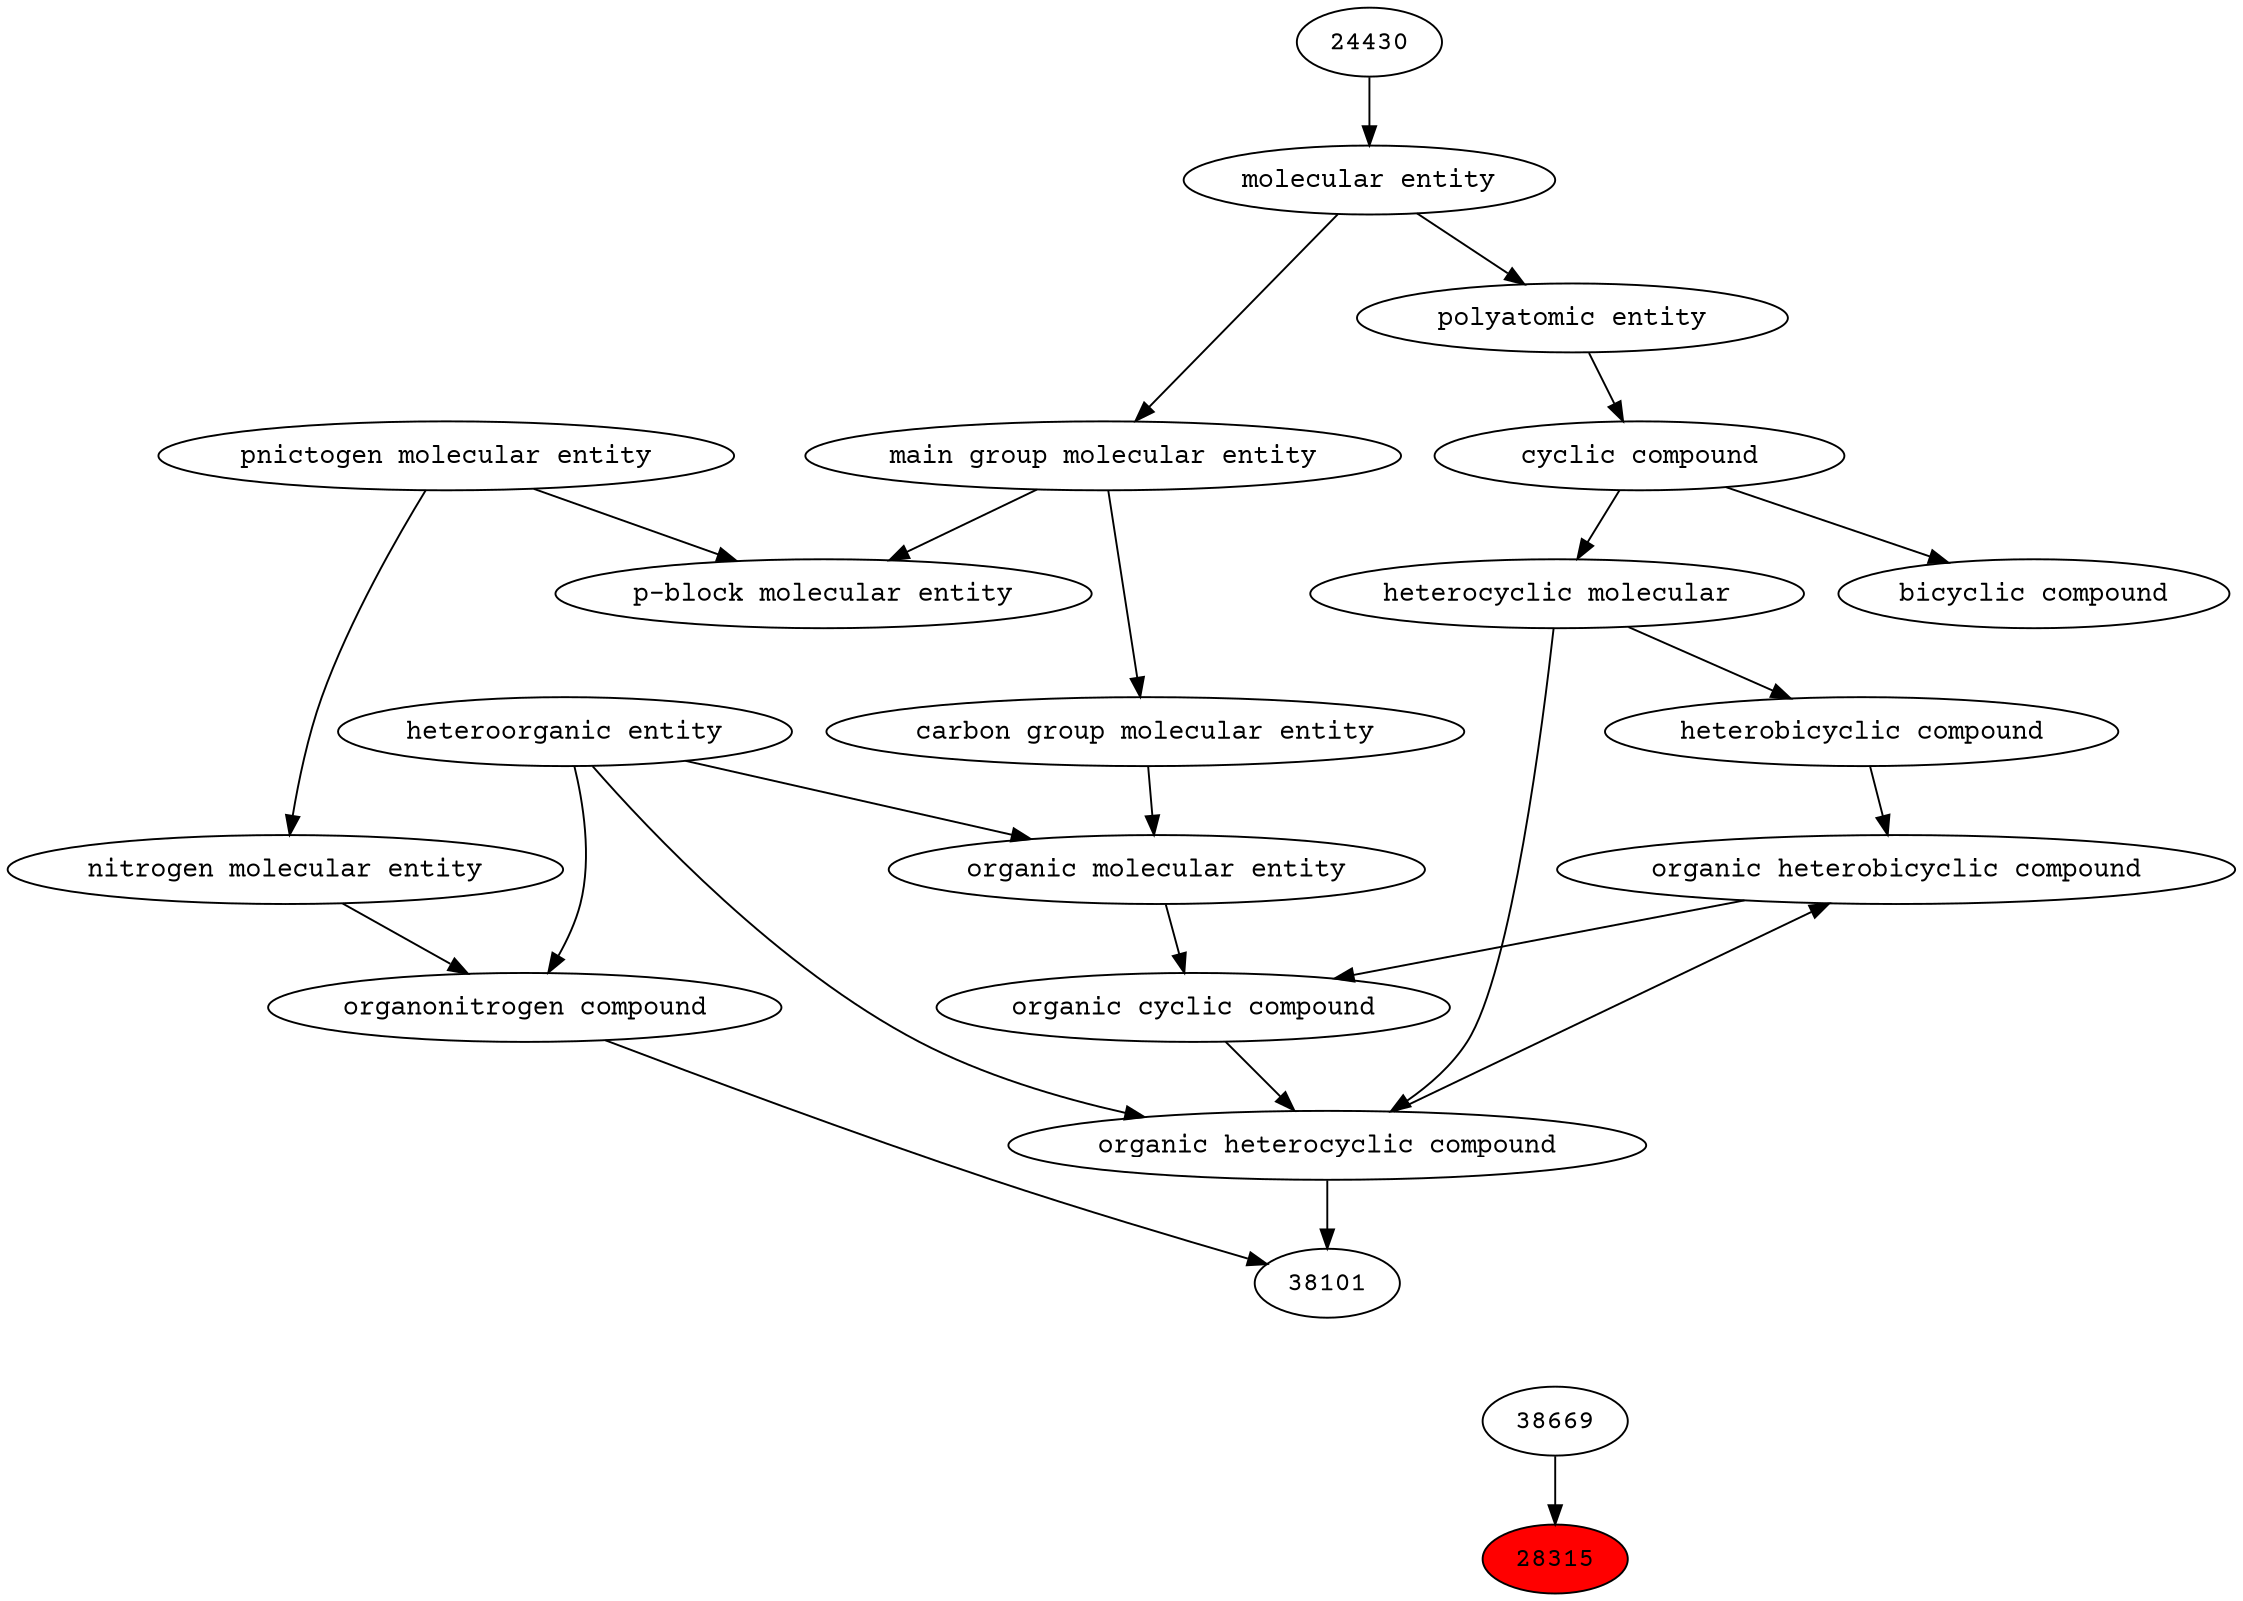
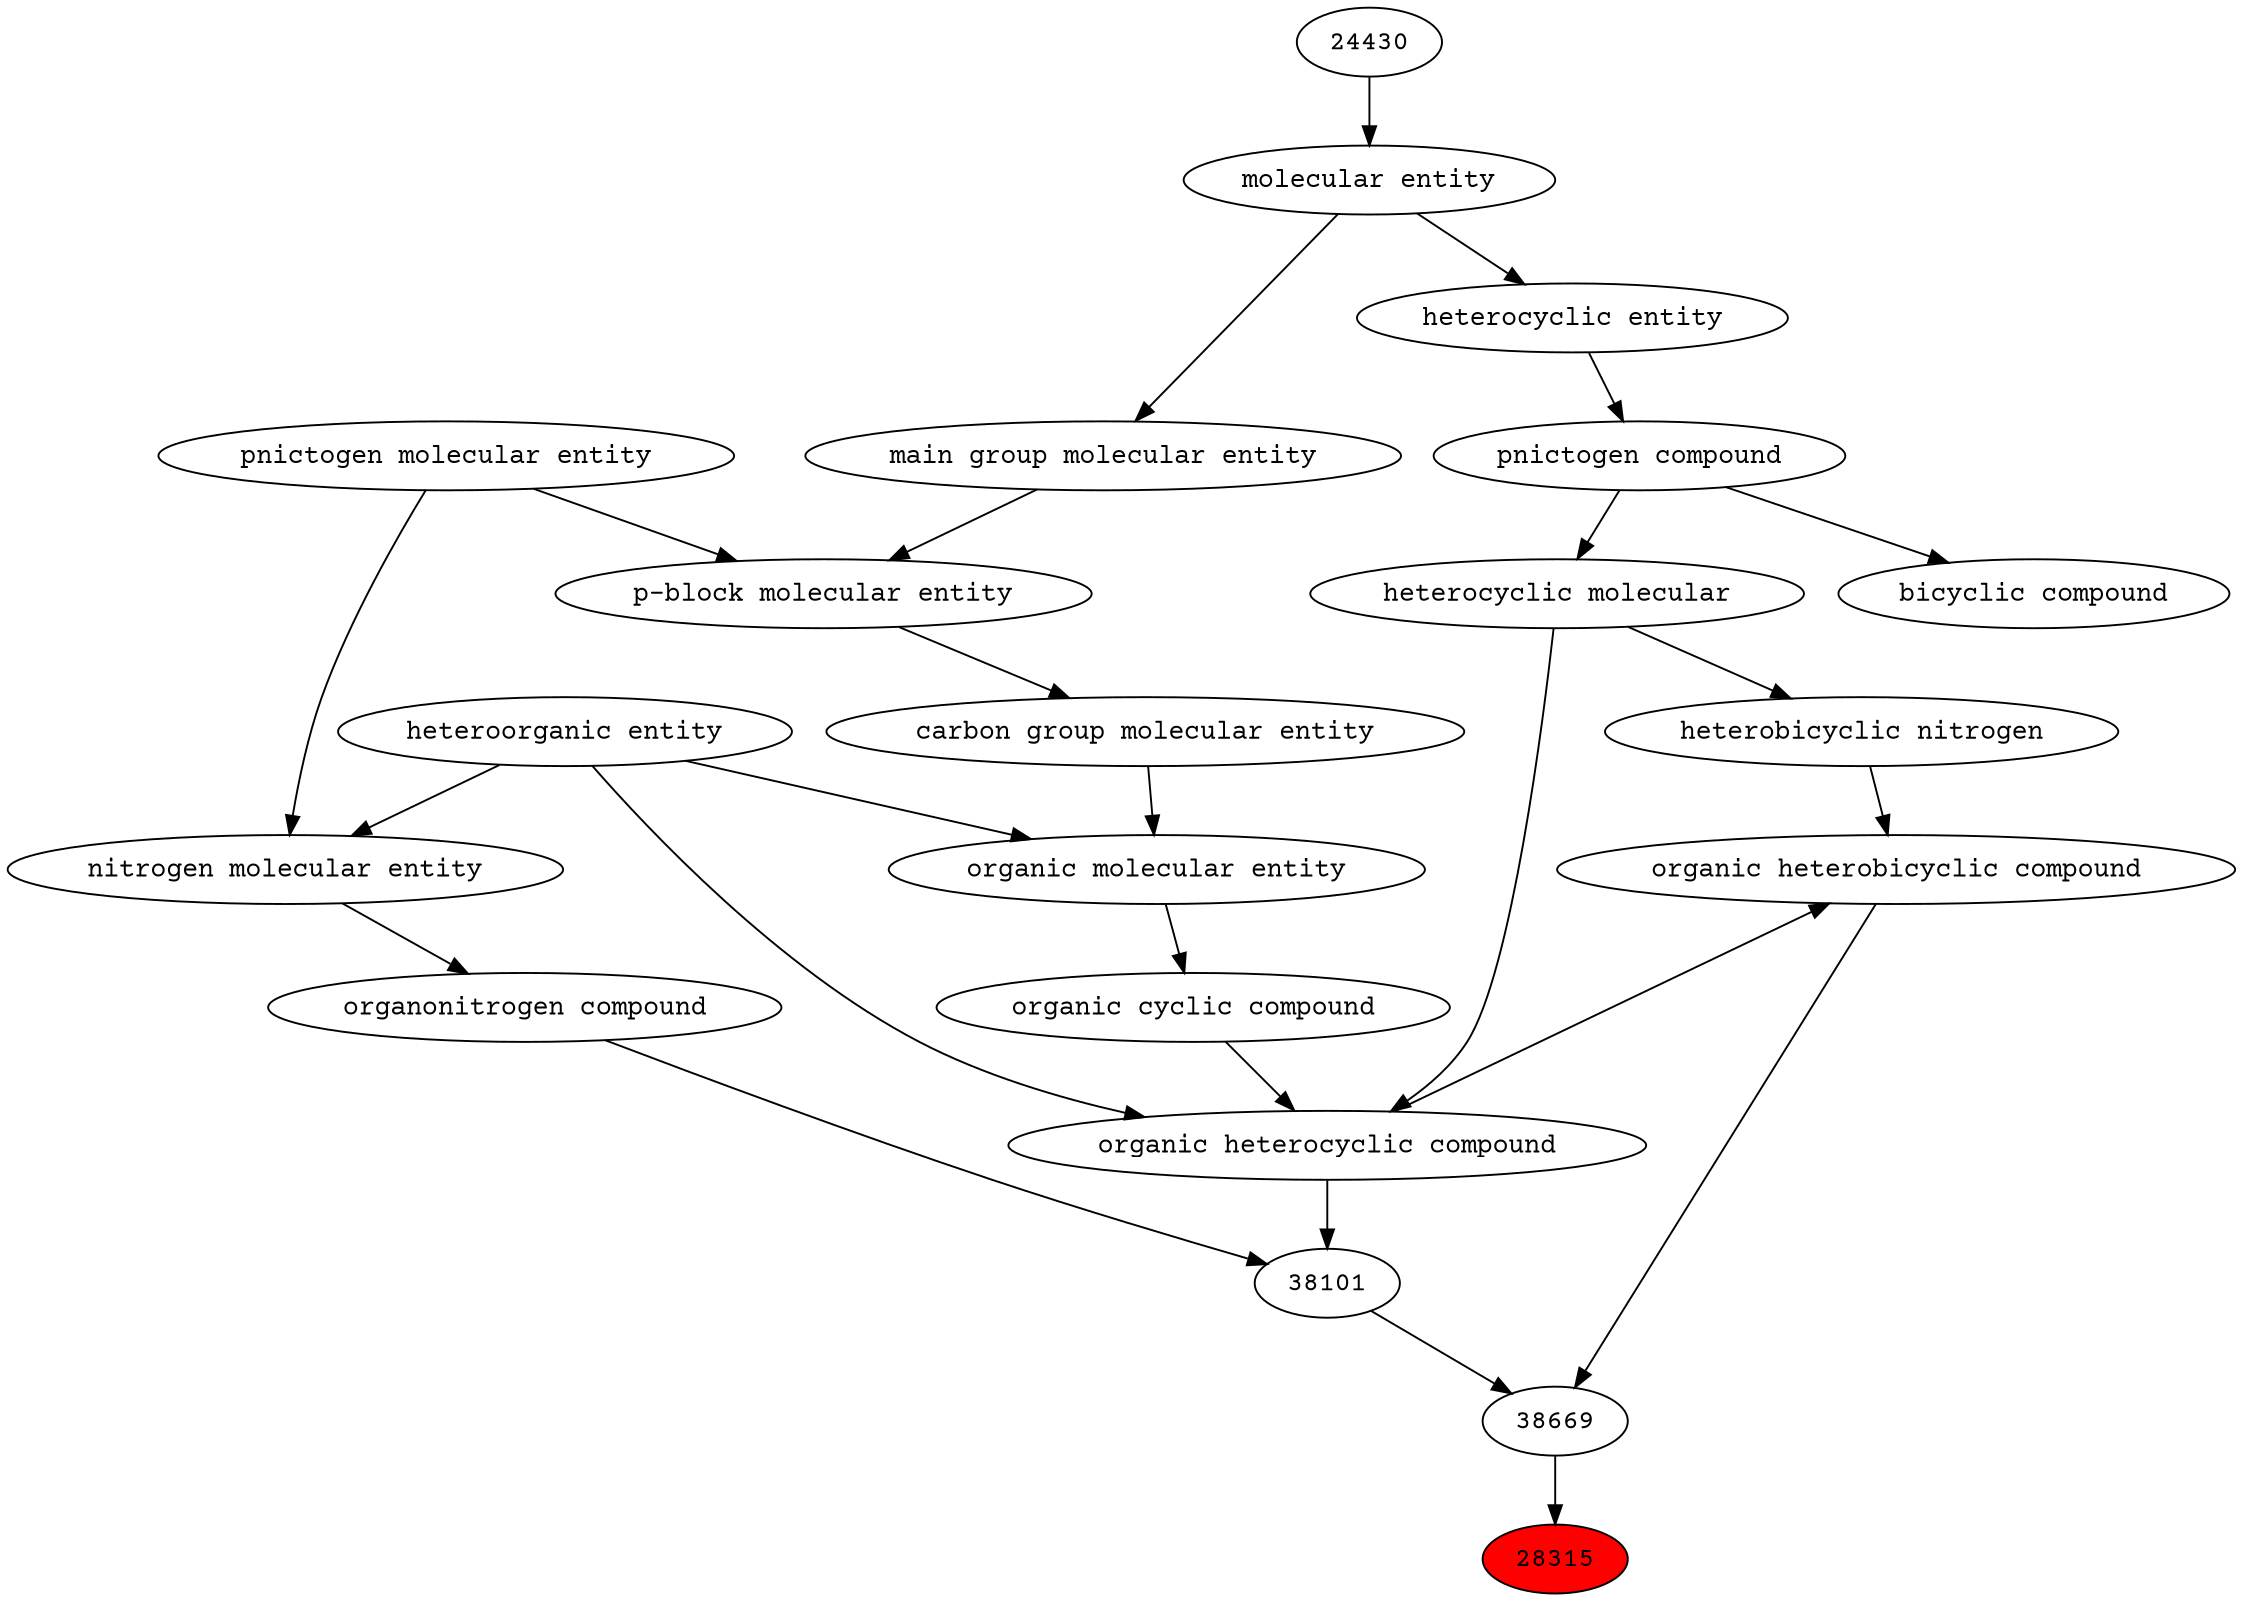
node "polyatomic entity": label "polyatomic entity" -> "heterocyclic entity"
node "cyclic compound": label "cyclic compound" -> "pnictogen compound"
edge "main group molecular entity" -> "carbon group molecular entity": now "p-block molecular entity" -> "carbon group molecular entity"
node "heterobicyclic compound": label "heterobicyclic compound" -> "heterobicyclic nitrogen"
edge "heteroorganic entity" -> "organonitrogen compound": now "heteroorganic entity" -> "nitrogen molecular entity"
edge "organic heterobicyclic compound" -> "organic cyclic compound": now "organic heterobicyclic compound" -> "38669"
edge "38101" -> "38669": added
